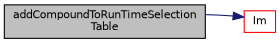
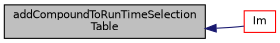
edge "addCompoundToRunTimeSelection Table" -> "Im": reversed
